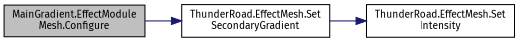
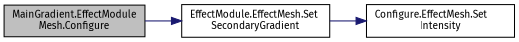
node "ThunderRoad.EffectMesh.Set SecondaryGradient": label "ThunderRoad.EffectMesh.Set SecondaryGradient" -> "EffectModule.EffectMesh.Set SecondaryGradient"
node "ThunderRoad.EffectMesh.Set Intensity": label "ThunderRoad.EffectMesh.Set Intensity" -> "Configure.EffectMesh.Set Intensity"
